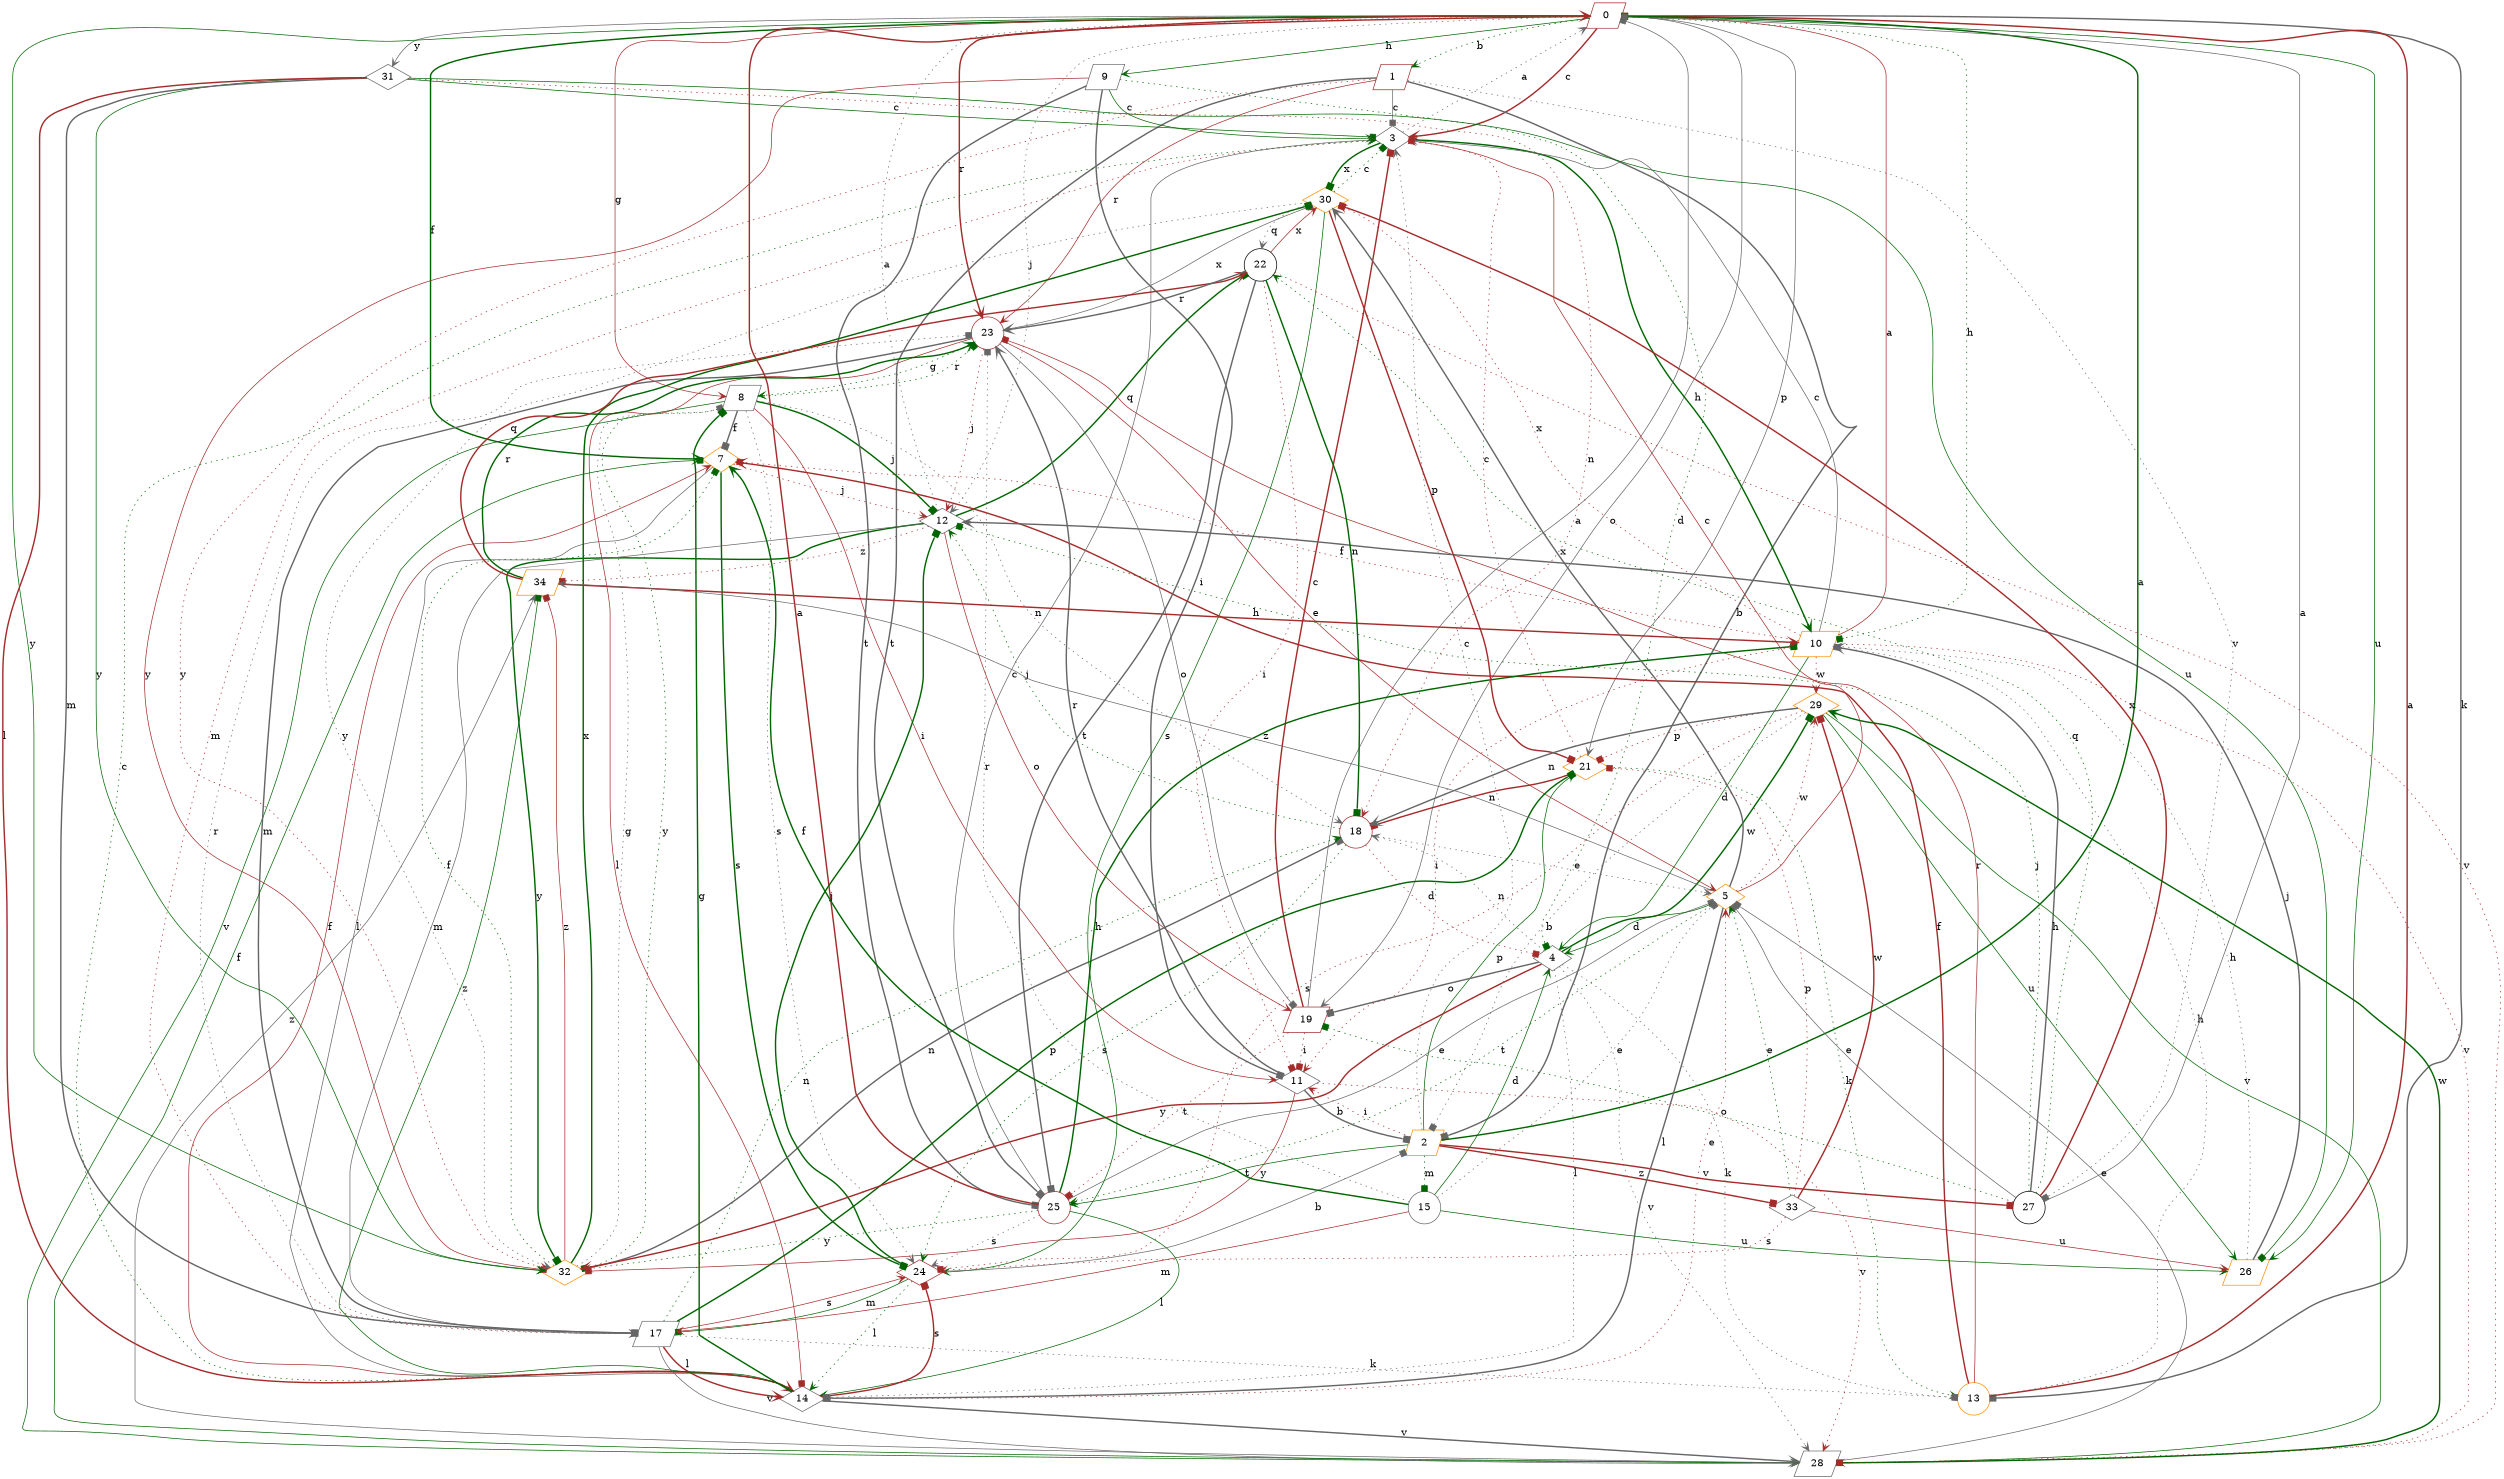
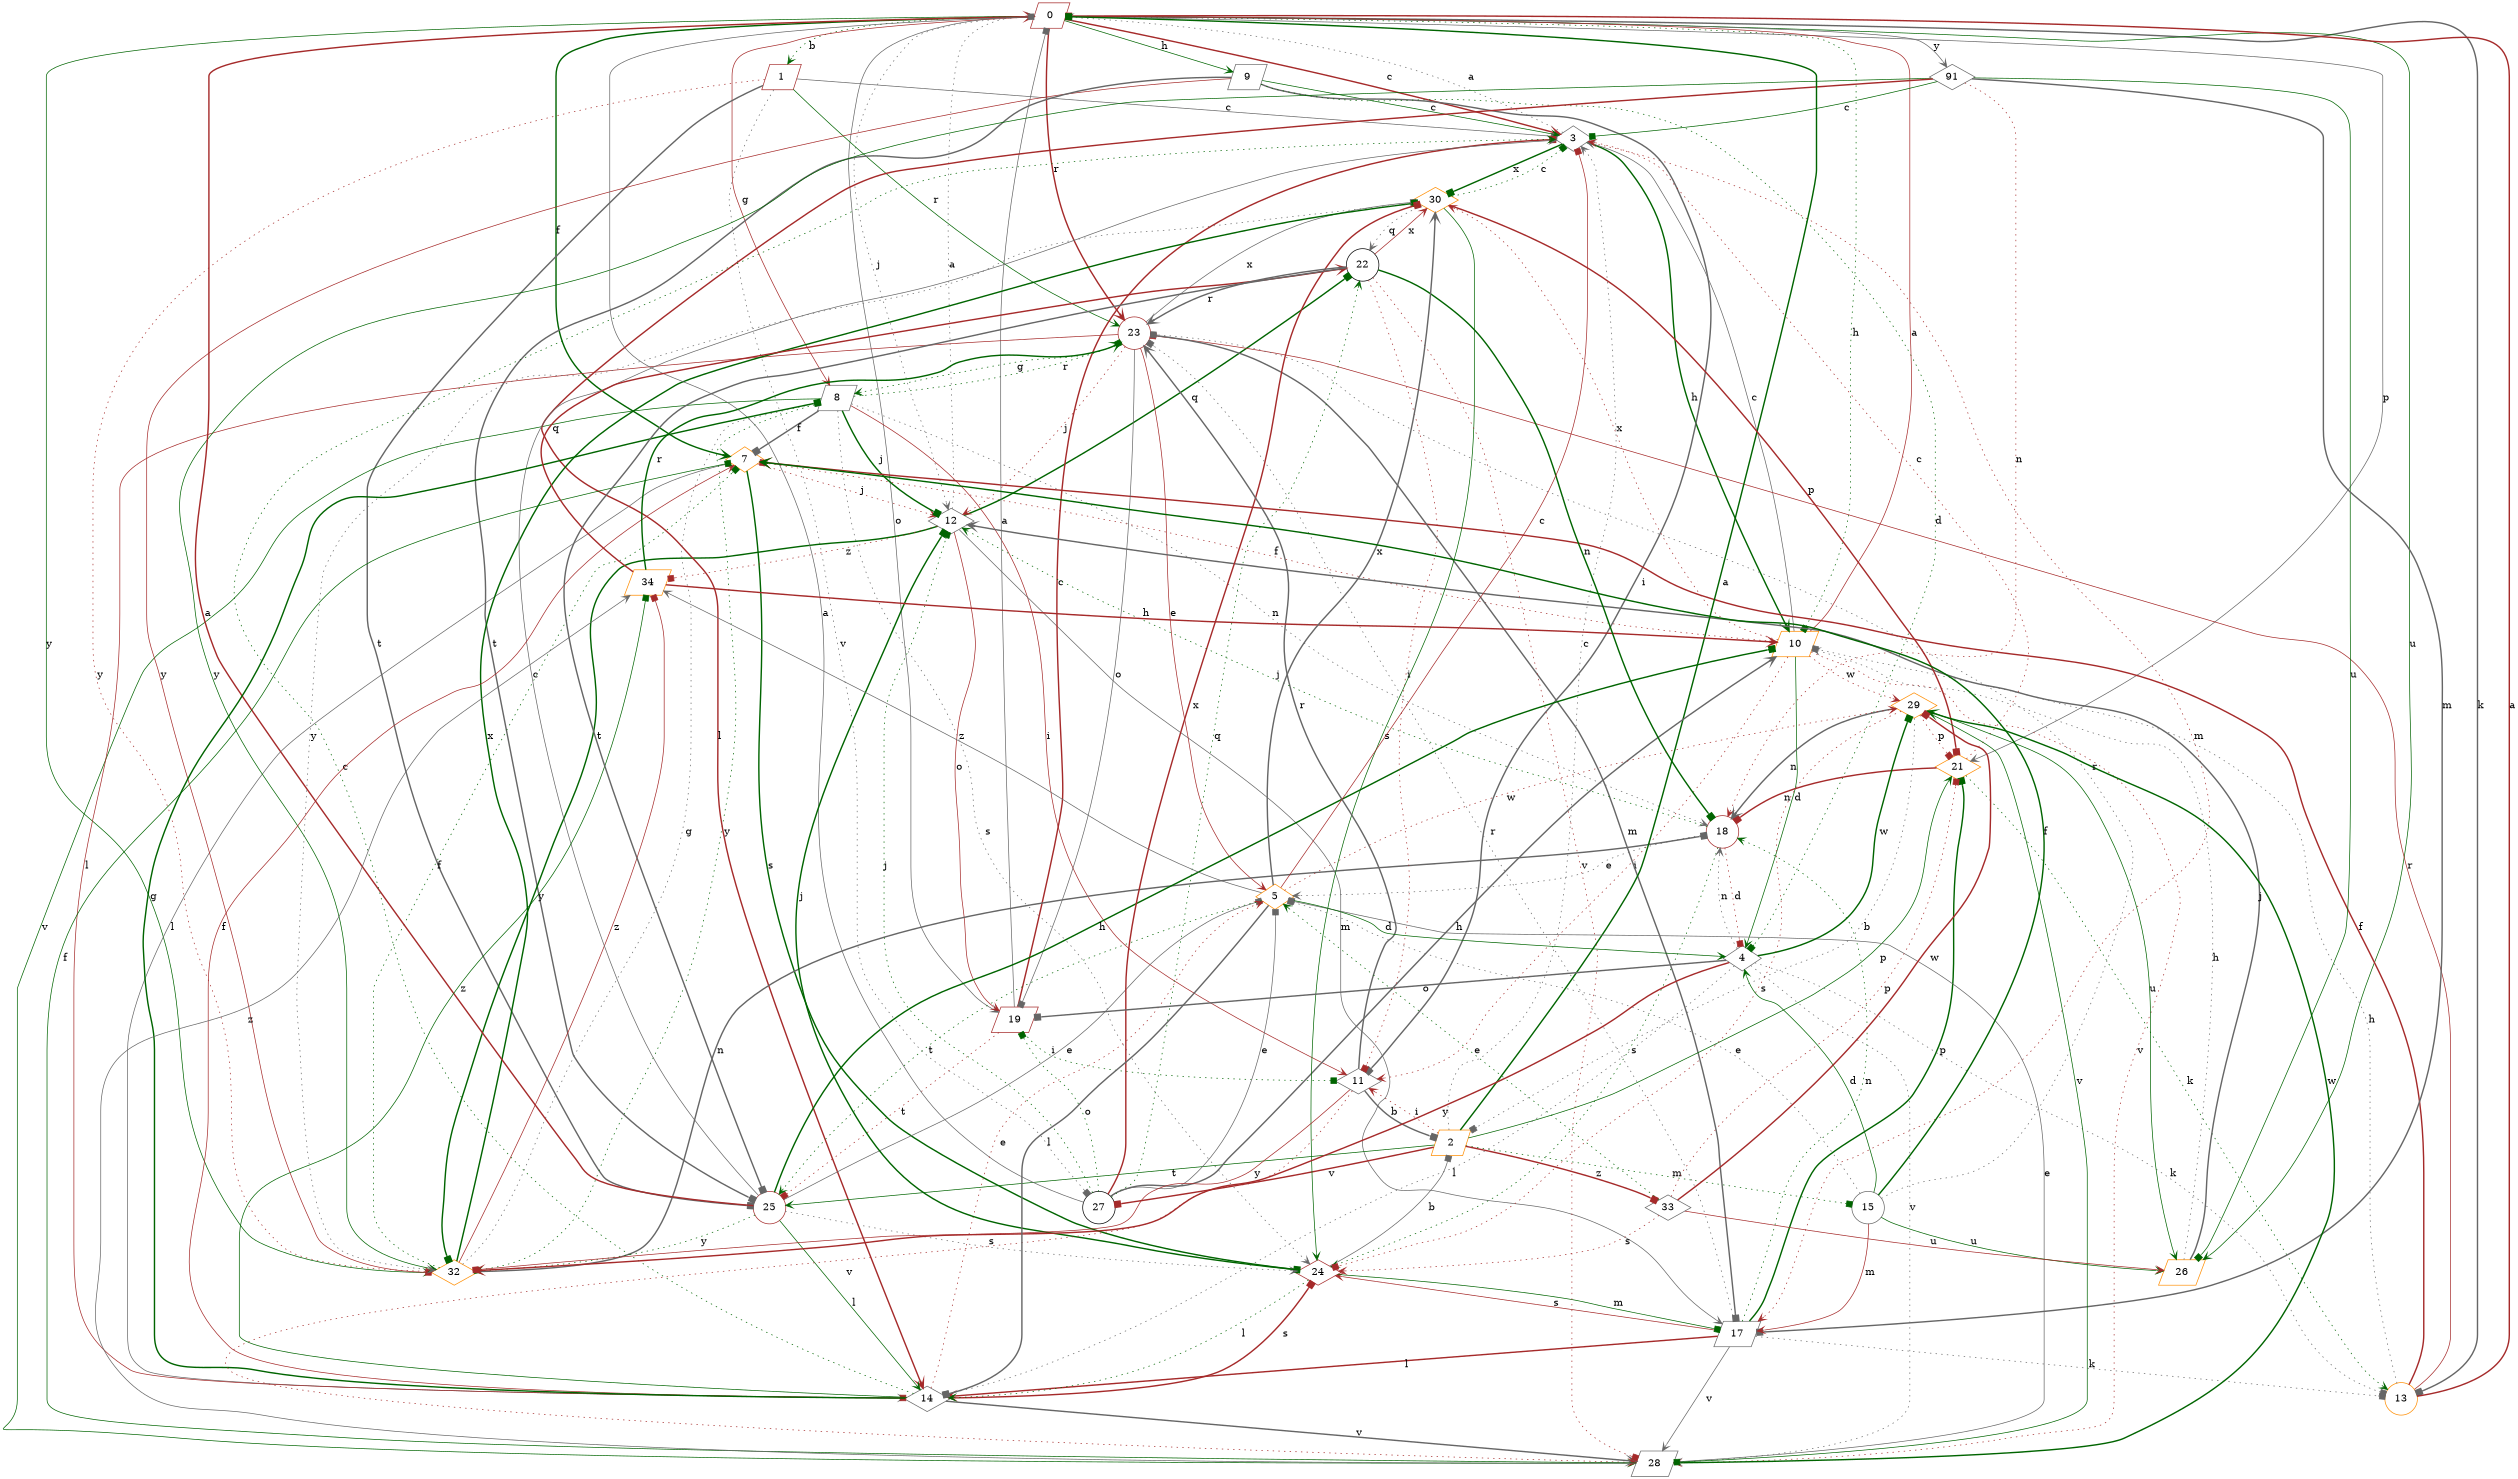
node "31": label "31" -> "91"
edge "1" -> "23": color brown -> darkgreen
edge "1" -> "2": removed, label "b"
edge "19" -> "11": color brown -> darkgreen
